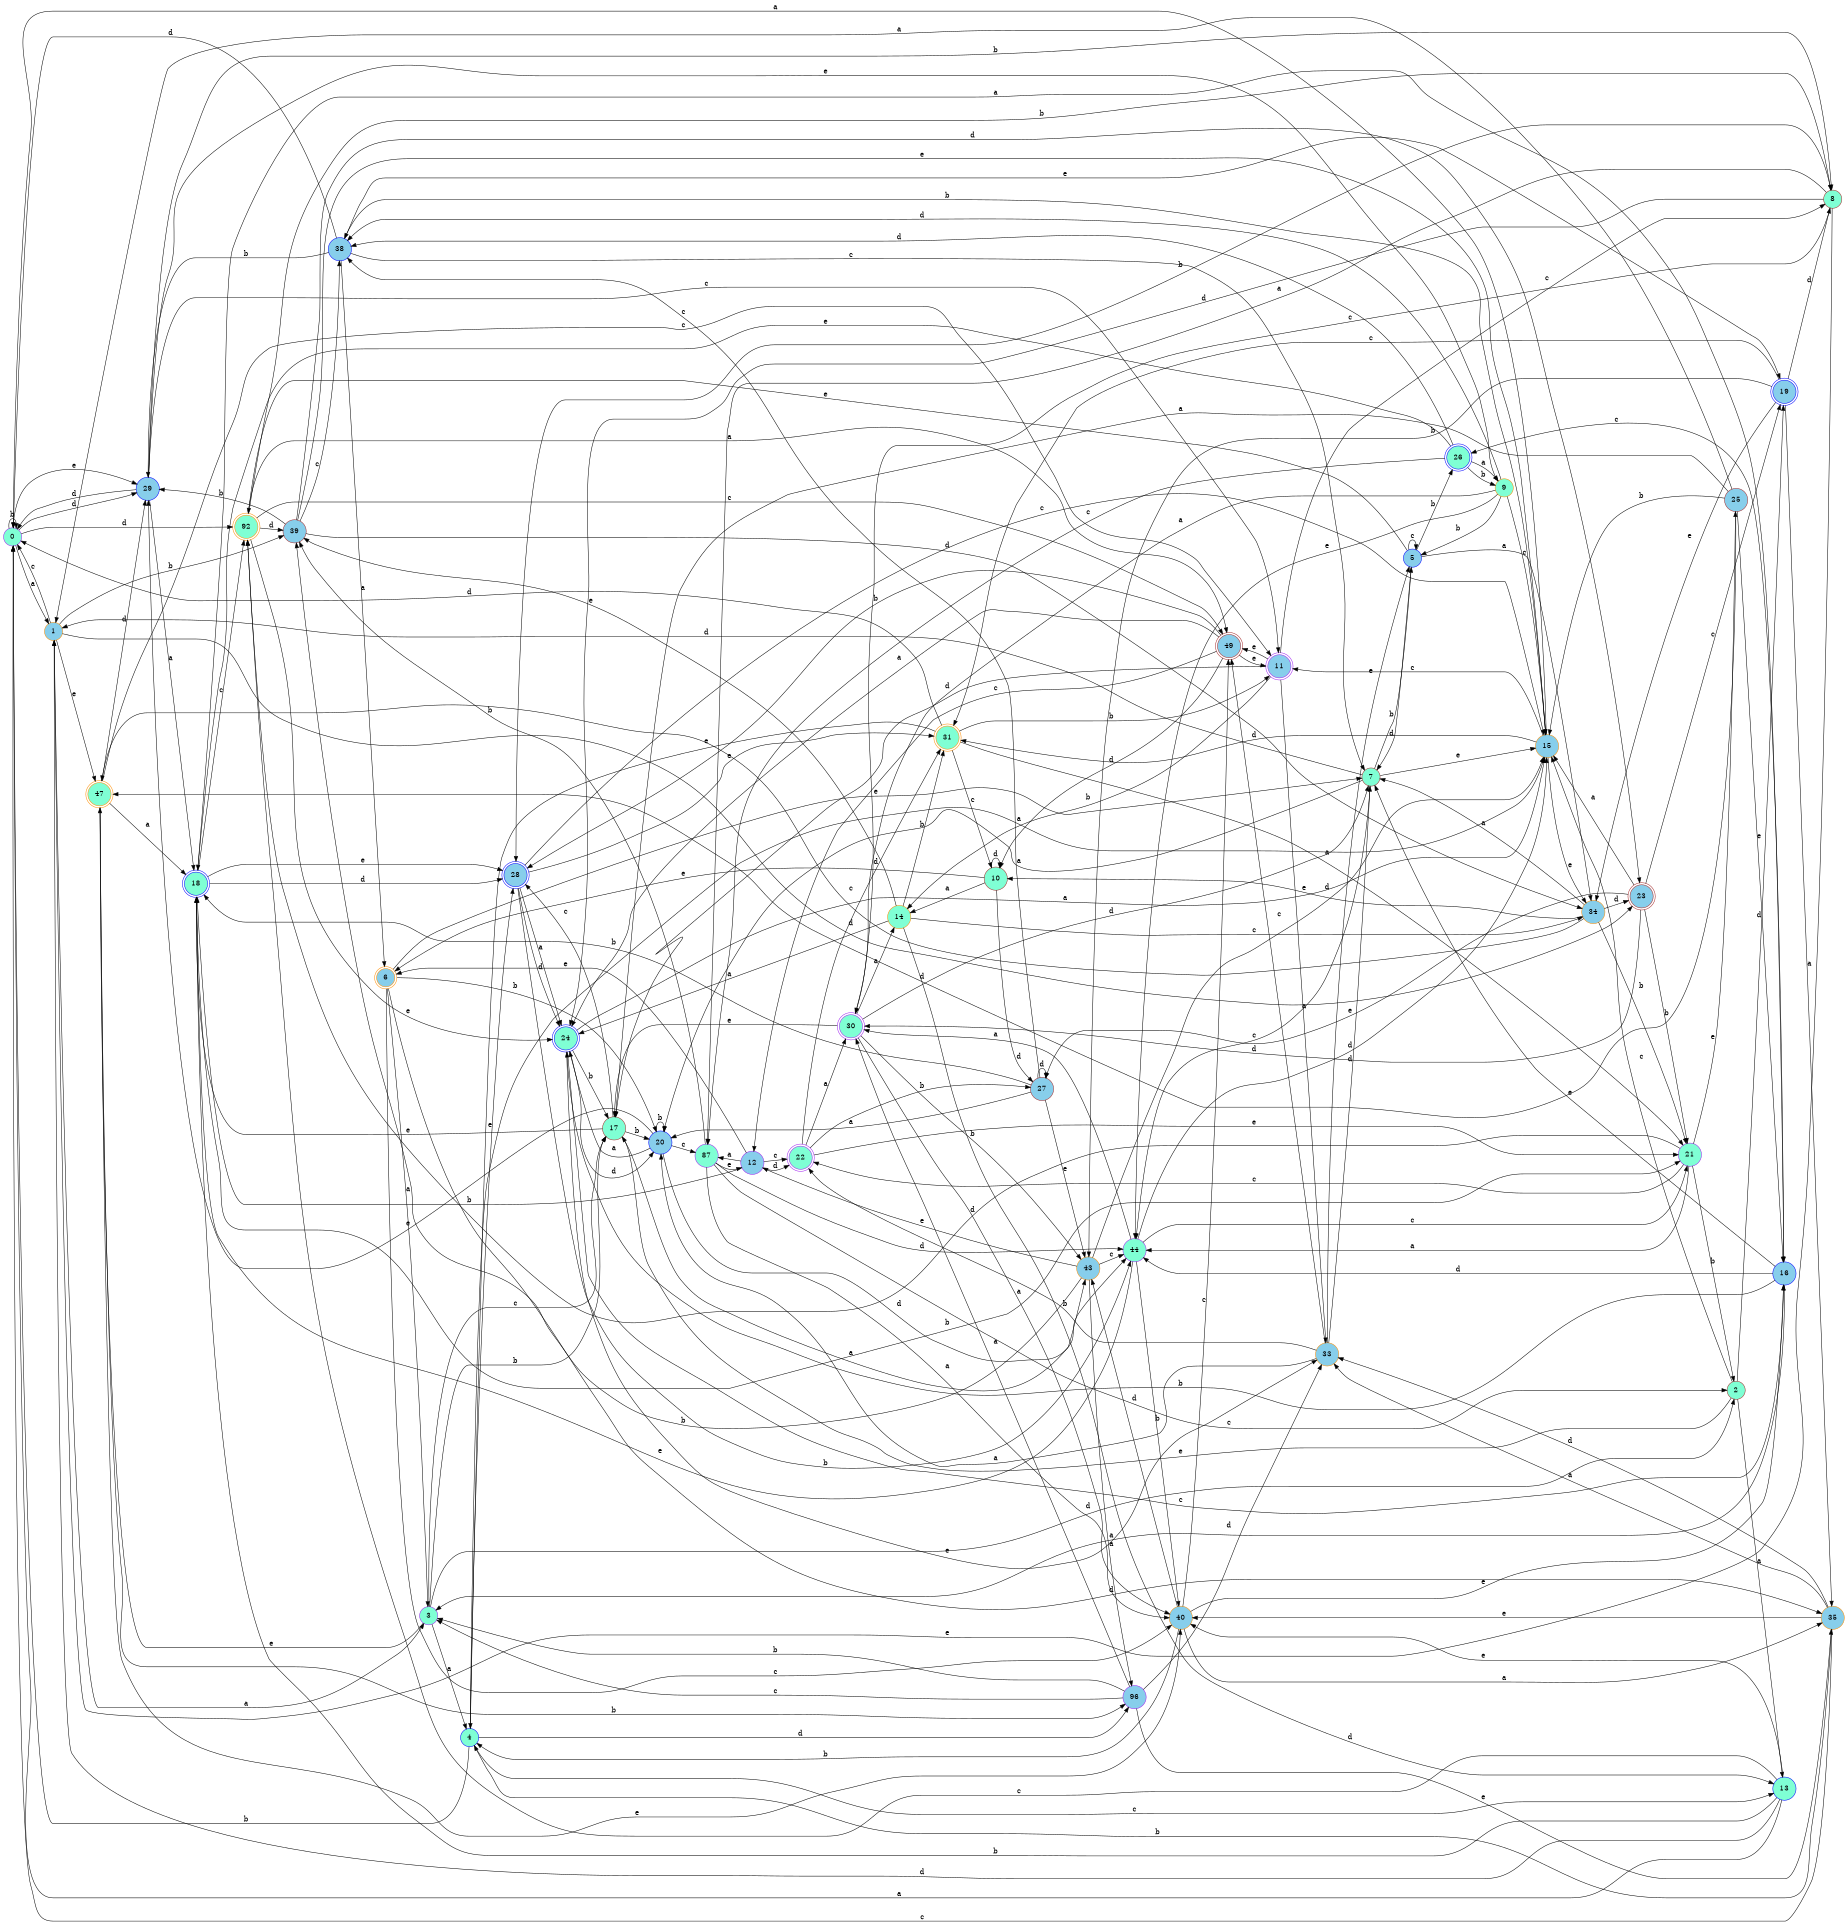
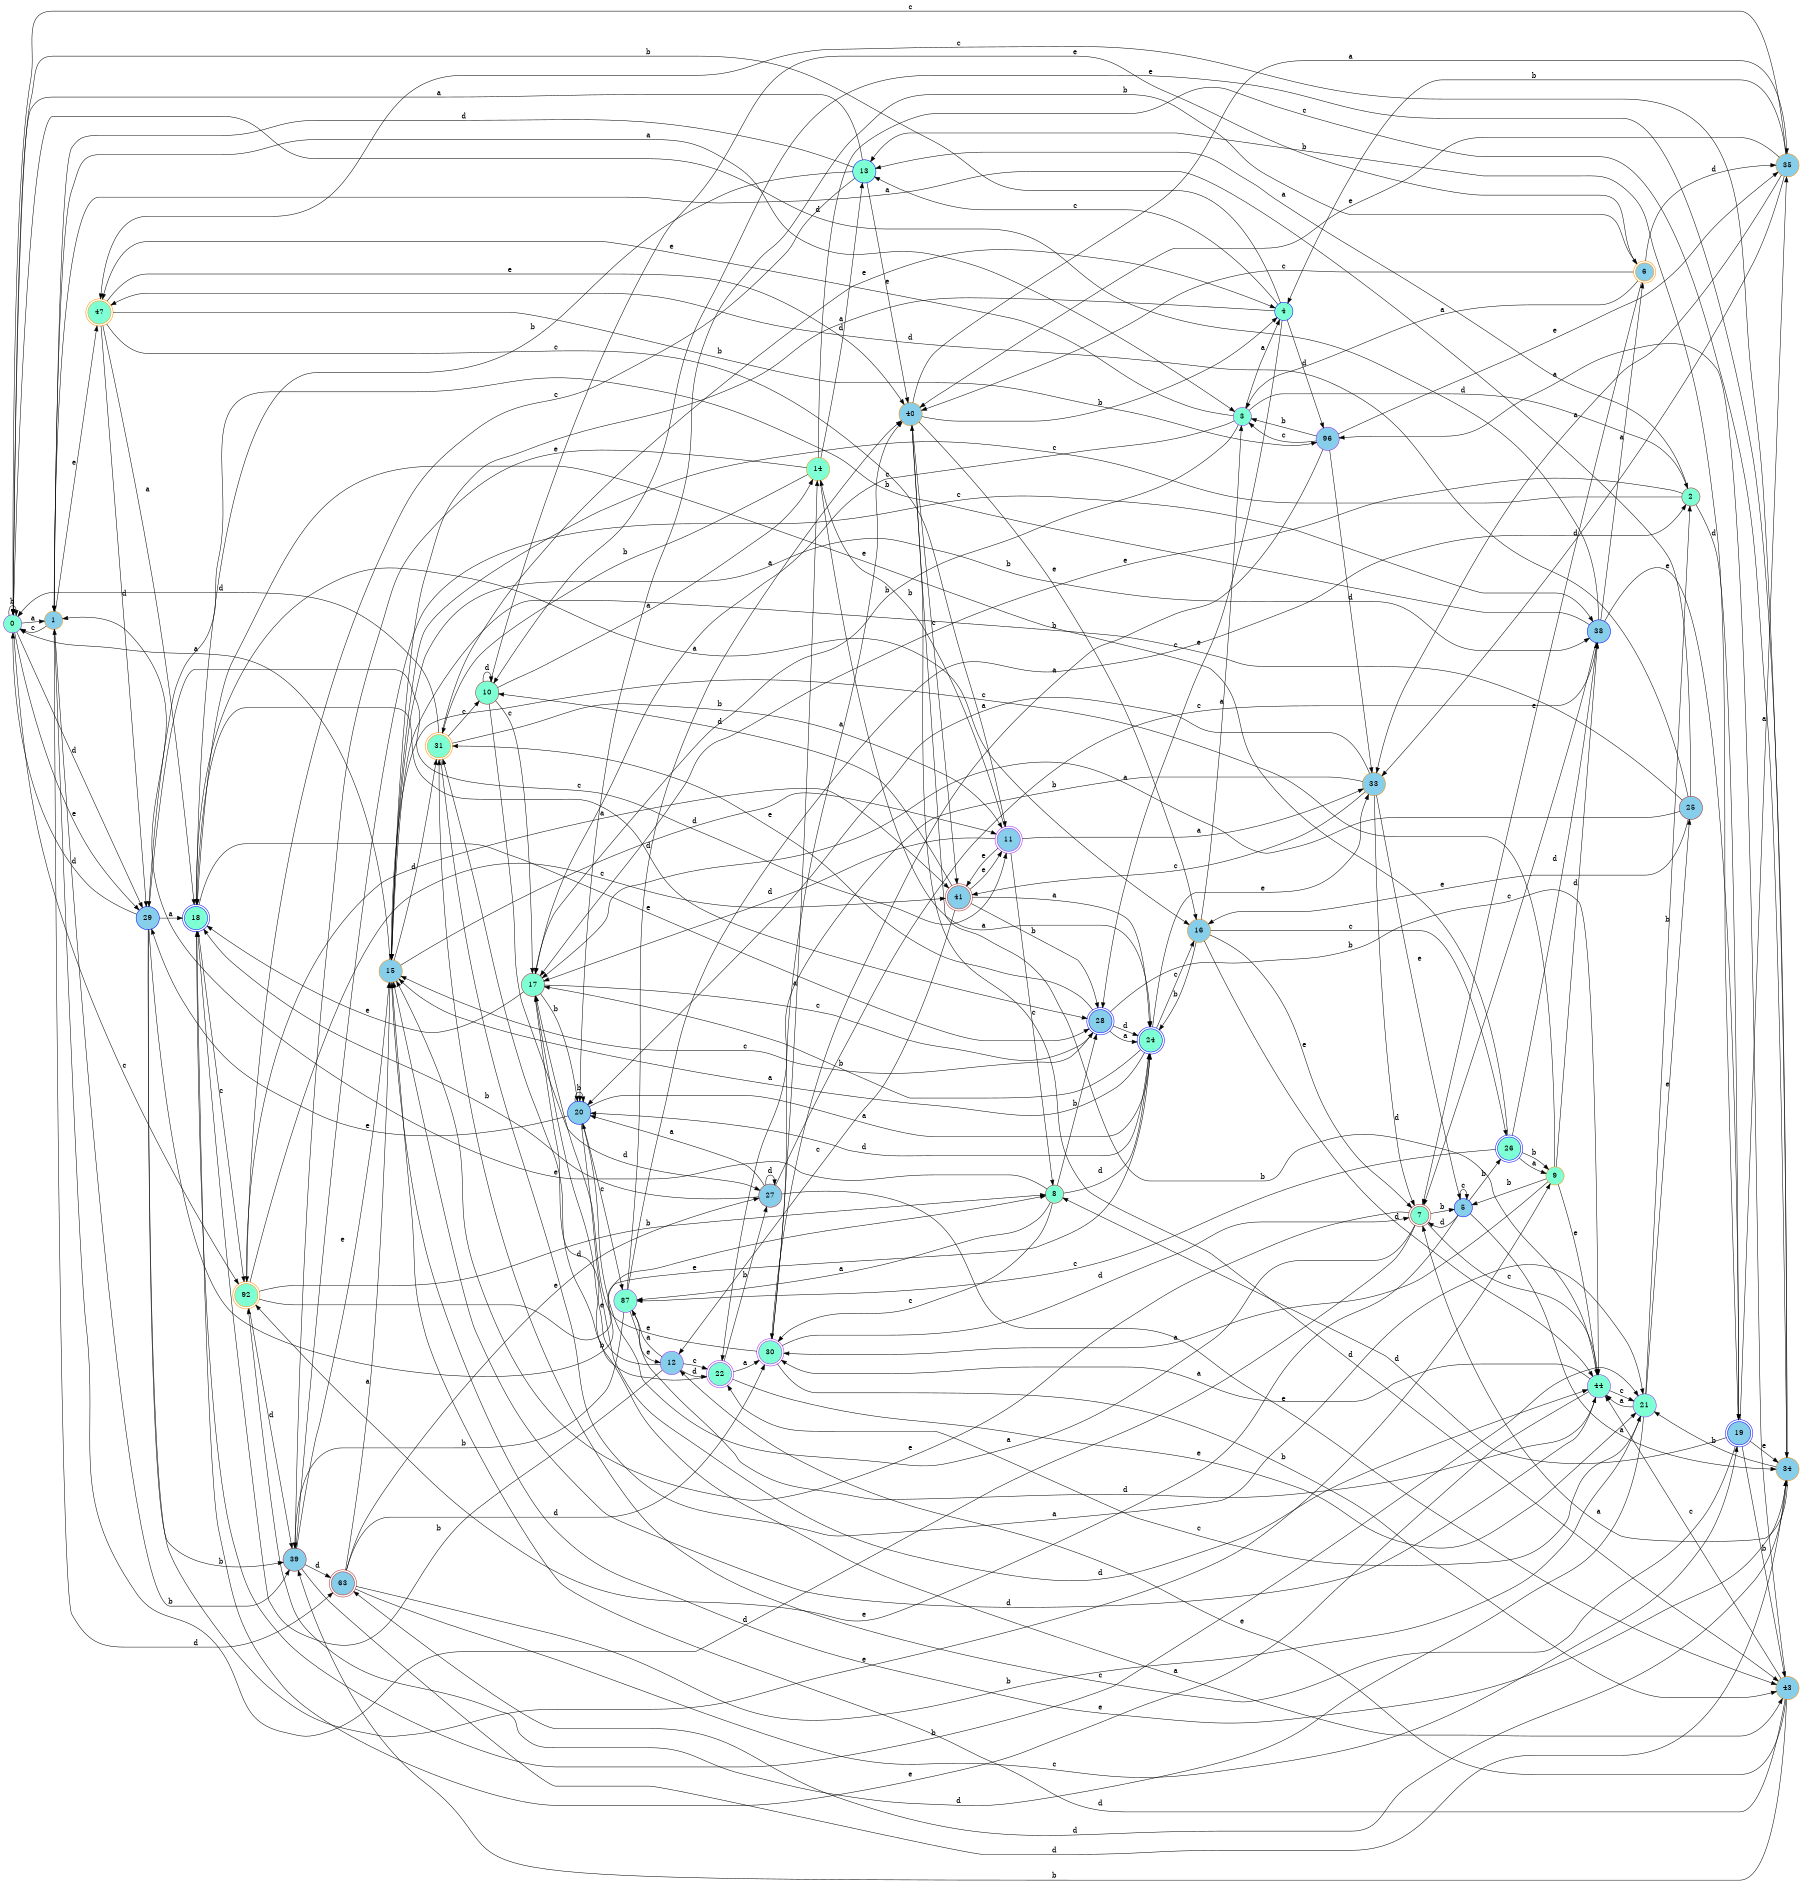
edge "19" -> "13": added, label "b"
edge "39" -> "29": reversed
edge "0" -> "92": label "d" -> "c"
node "49": label "49" -> "41"
edge "15" -> "11": label "c" -> "d"
node "7": shape circle -> doublecircle
edge "10" -> "17": added, label "c"
node "23": label "23" -> "63"
edge "12" -> "6": now "12" -> "17"
node "16": color blue -> darkorange
